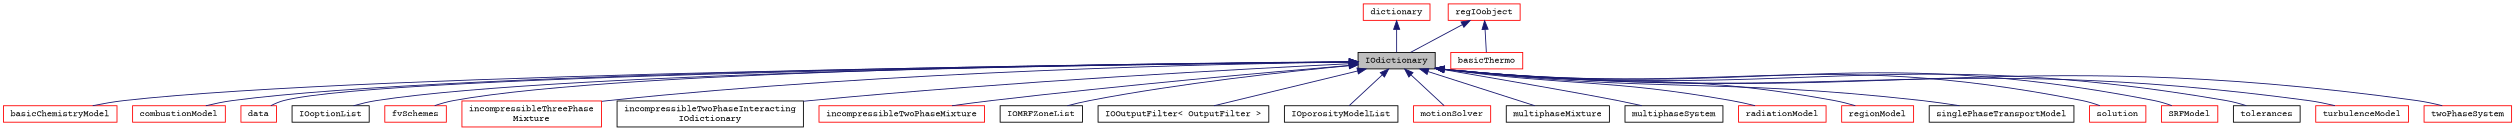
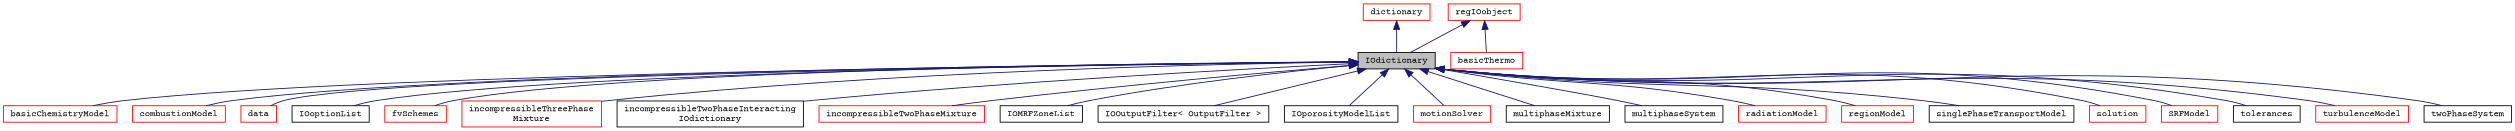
node "twoPhaseSystem": color red -> black
